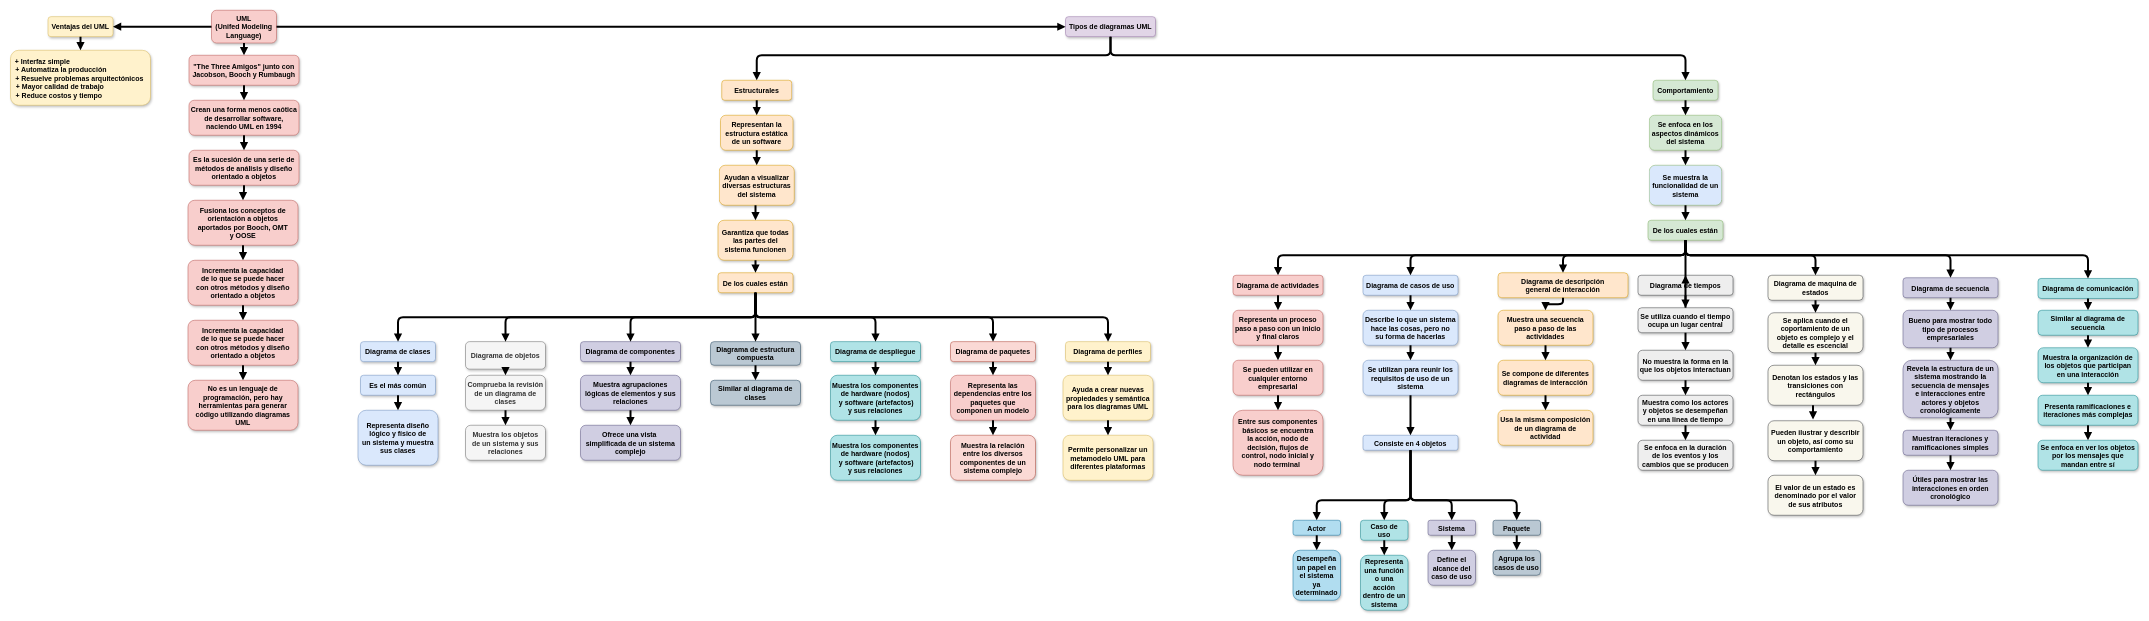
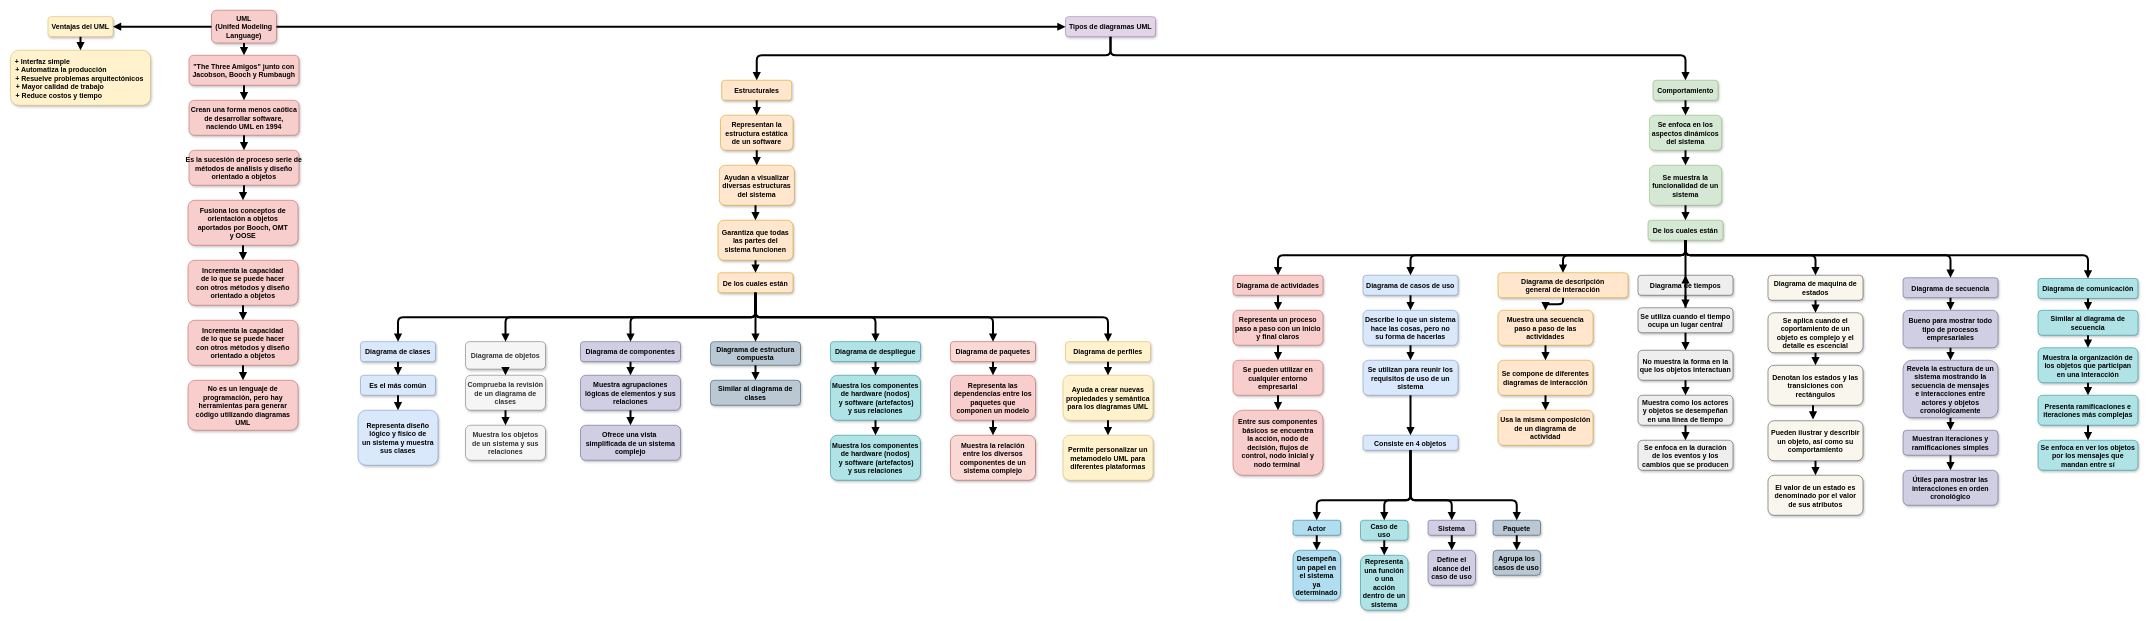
node "Es la sucesión de una serie de métodos de análisis y diseño orientado a objetos": label "Es la sucesión de una serie de métodos de análisis y diseño orientado a objetos" -> "Es la sucesión de proceso serie de métodos de análisis y diseño orientado a objetos"
node "Se muestra la funcionalidad de un sistema": fillcolor #dae8fc -> #d5e8d4
